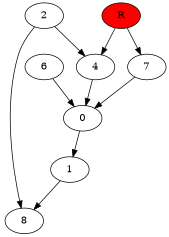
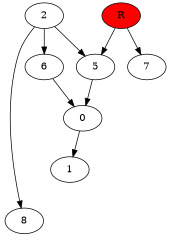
edge "2" -> "6": added
node "4": label "4" -> "5"
edge "7" -> "0": removed
edge "1" -> "8": removed
